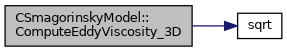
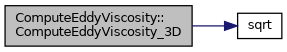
node "CSmagorinskyModel:: ComputeEddyViscosity_3D": label "CSmagorinskyModel:: ComputeEddyViscosity_3D" -> "ComputeEddyViscosity:: ComputeEddyViscosity_3D"
